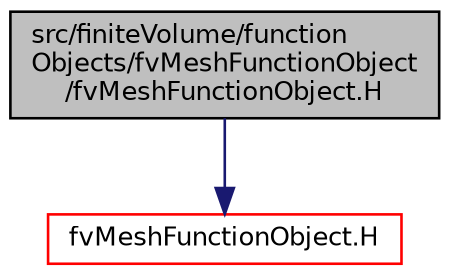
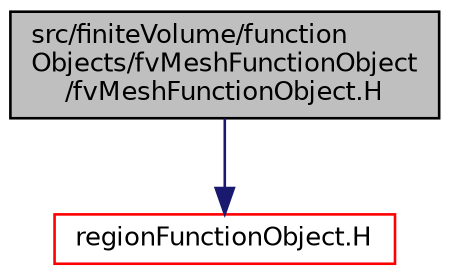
node "fvMeshFunctionObject.H": label "fvMeshFunctionObject.H" -> "regionFunctionObject.H"
